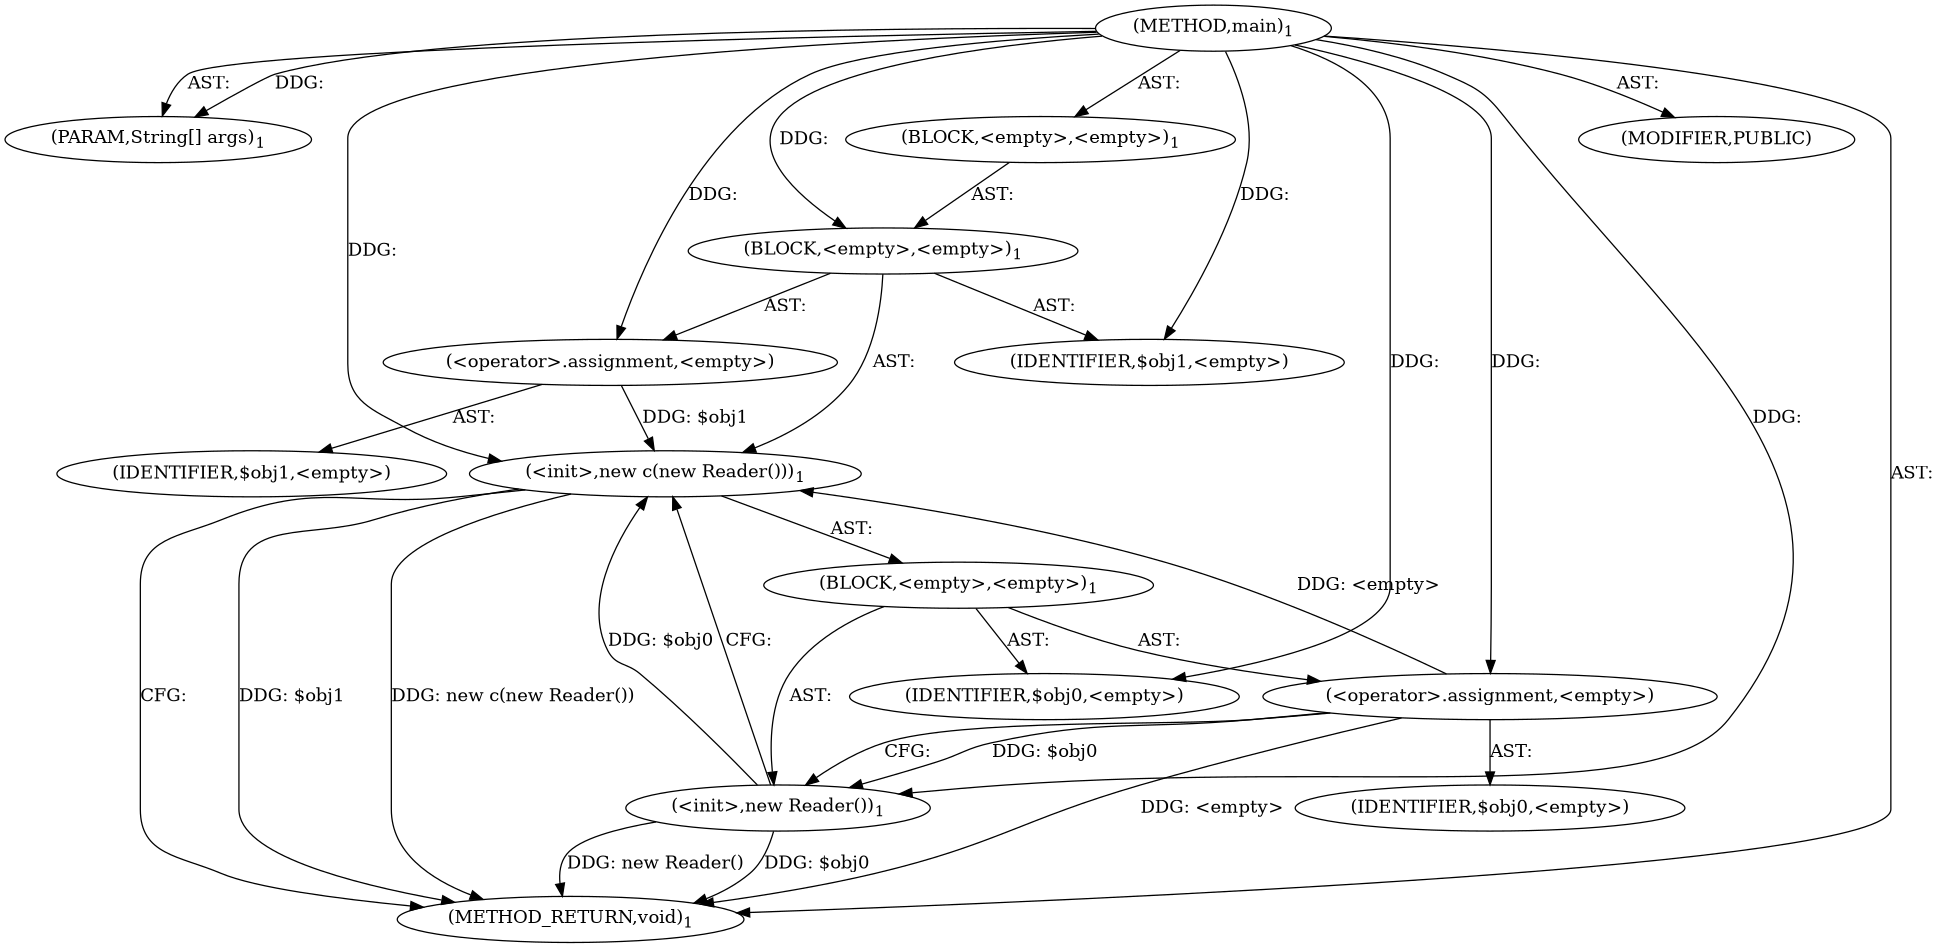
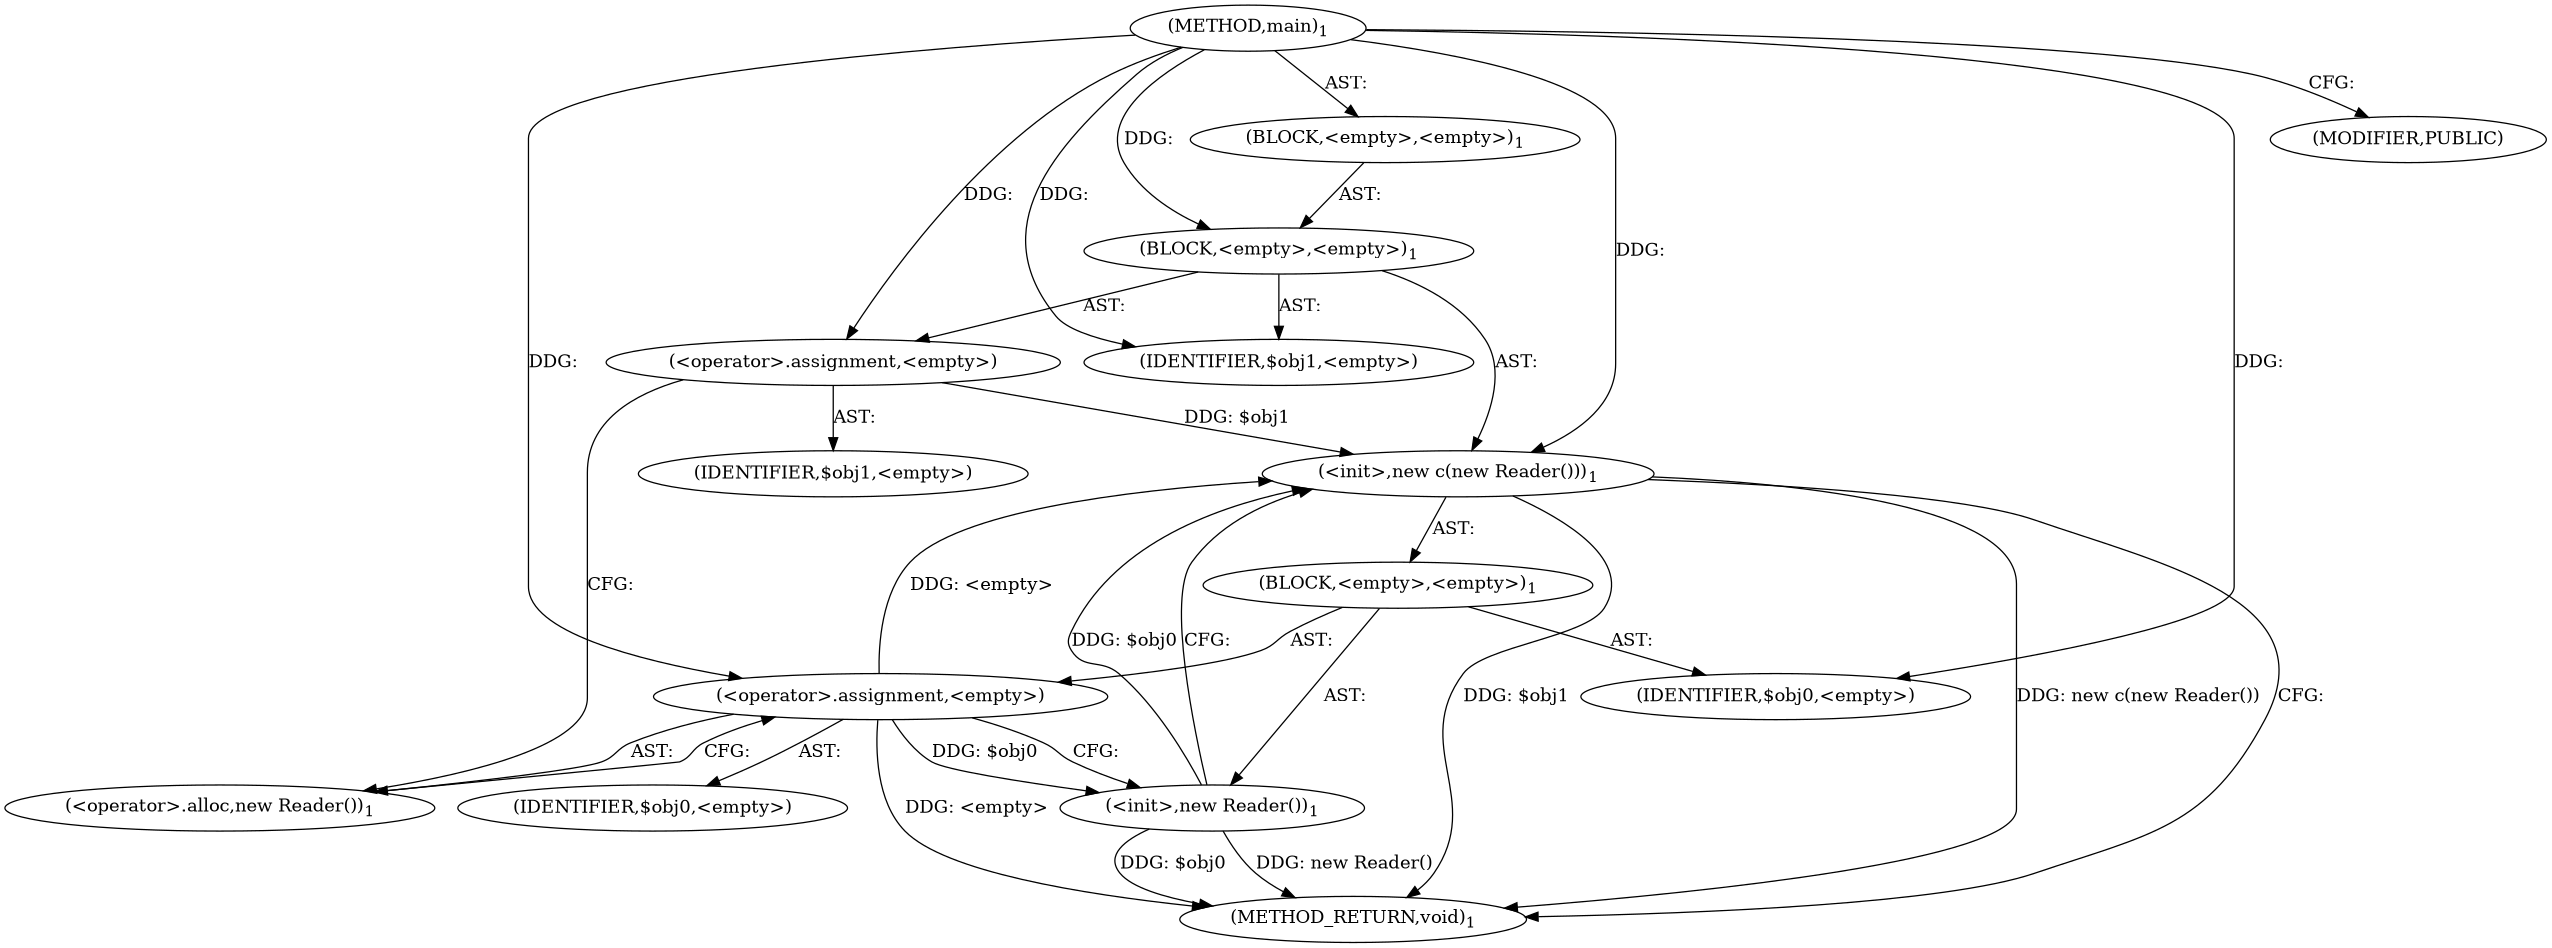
edge "(METHOD,main)" -> "(MODIFIER,PUBLIC)": label "AST: " -> "CFG: "
node "(PARAM,String[] args)": removed
edge "(METHOD,main)" -> "(<init>,new Reader())": removed, label "DDG:"
edge "(METHOD,main)" -> "(METHOD_RETURN,void)": removed, label "AST:"
node "(<operator>.alloc,new Reader())": added
